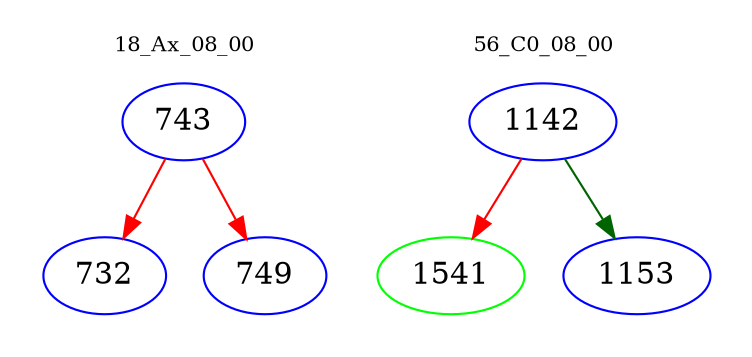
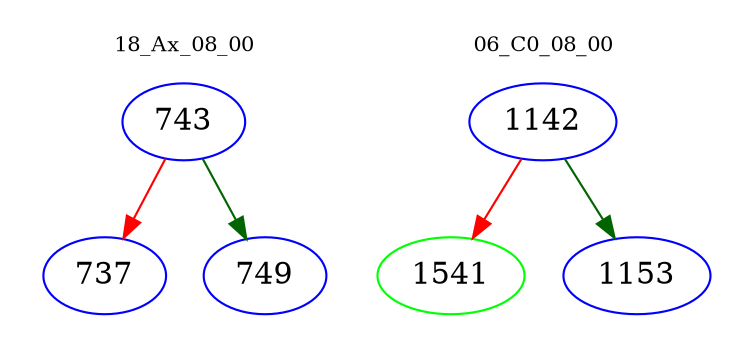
cluster "56_C0_08_00": label "56_C0_08_00" -> "06_C0_08_00"
edge "743" -> "749": color red -> darkgreen
node "732": label "732" -> "737"
